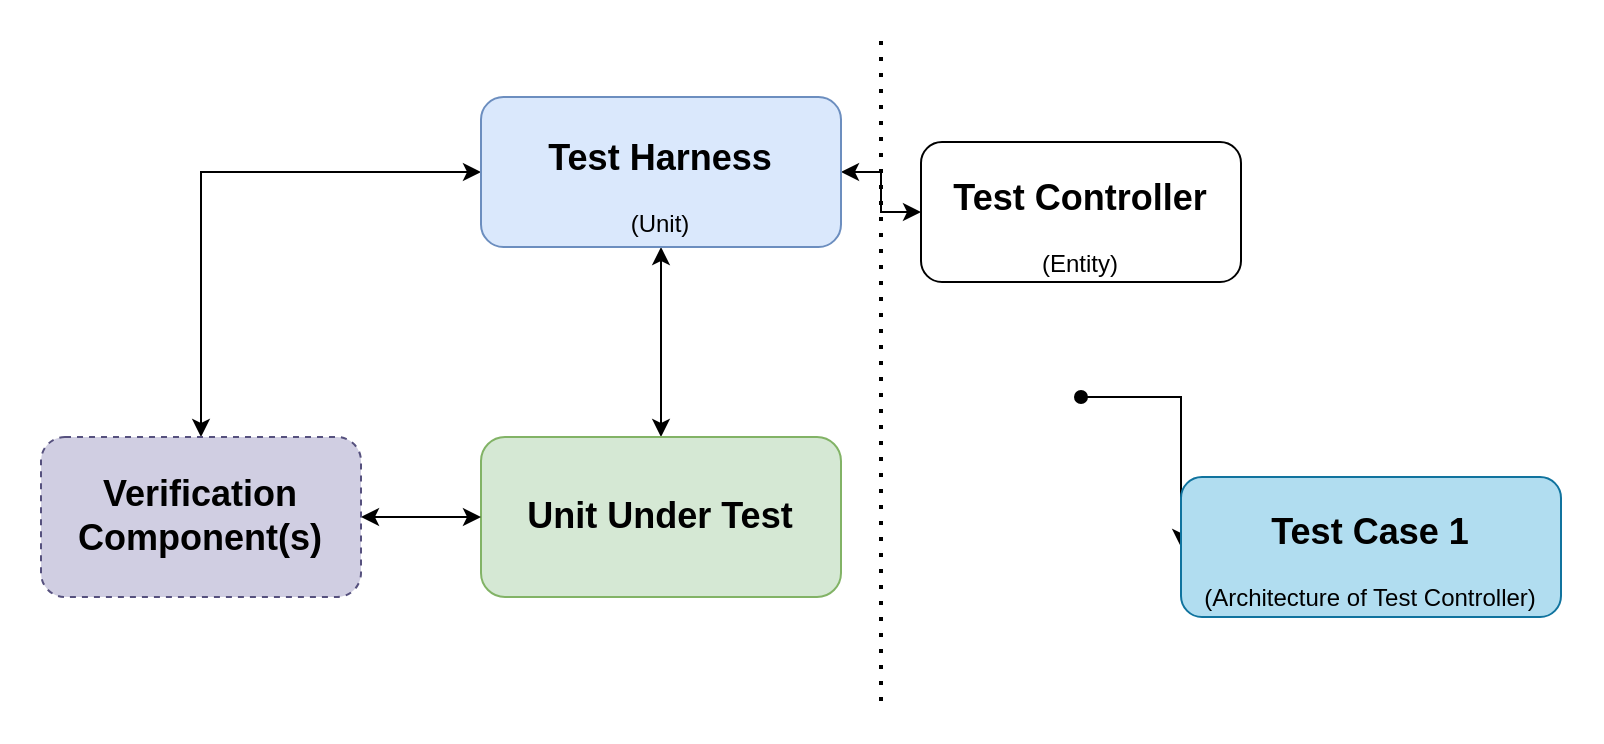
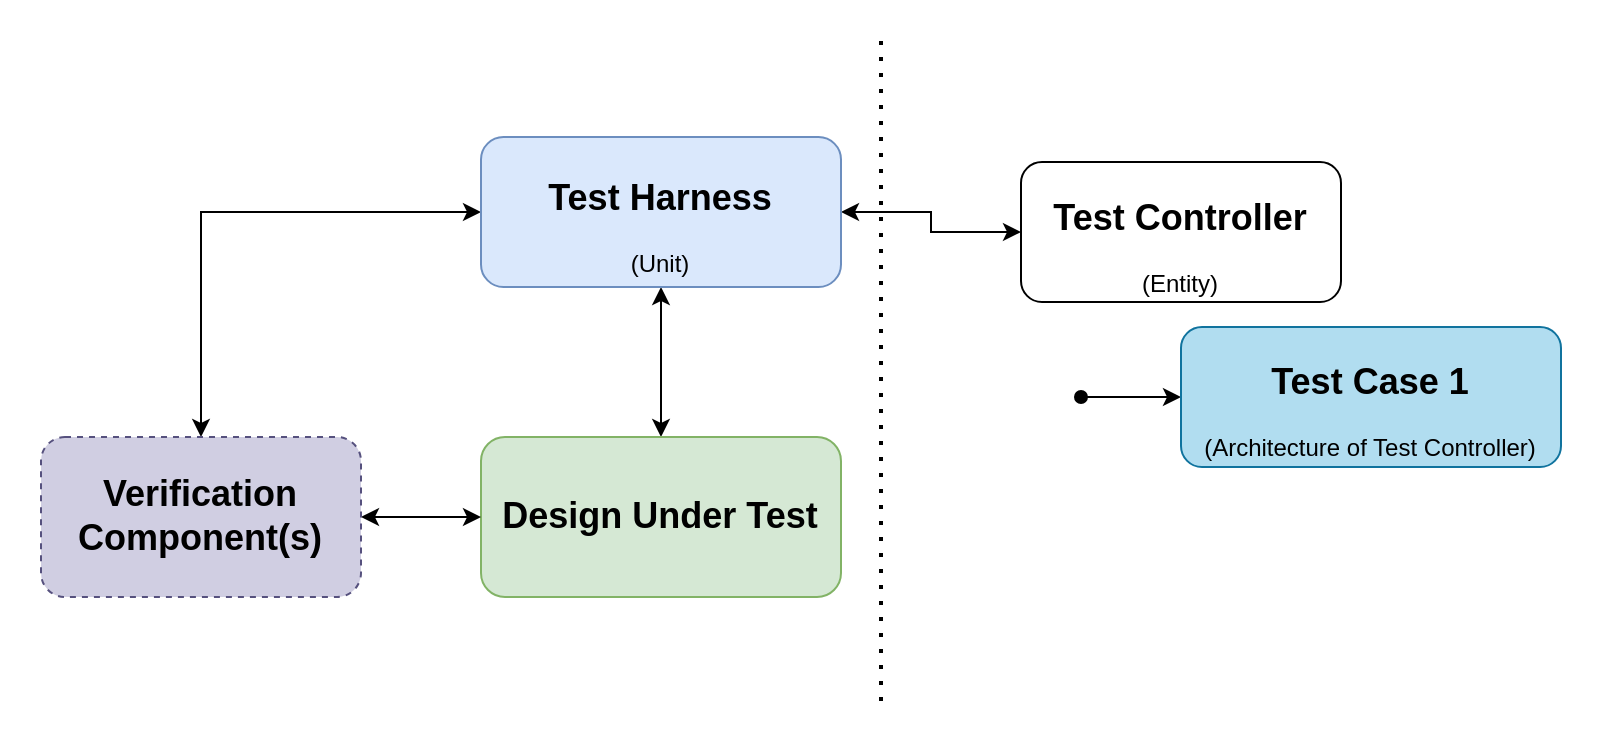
node "Test Harness (Unit)": moved (661, 172) -> (661, 212)
node "Test Controller (Entity)": moved (1081, 212) -> (1181, 232)
node "Unit Under Test": label "Unit Under Test" -> "Design Under Test"
node "Test Case 1 (Architecture of Test Controller)": moved (1371, 547) -> (1371, 397)
